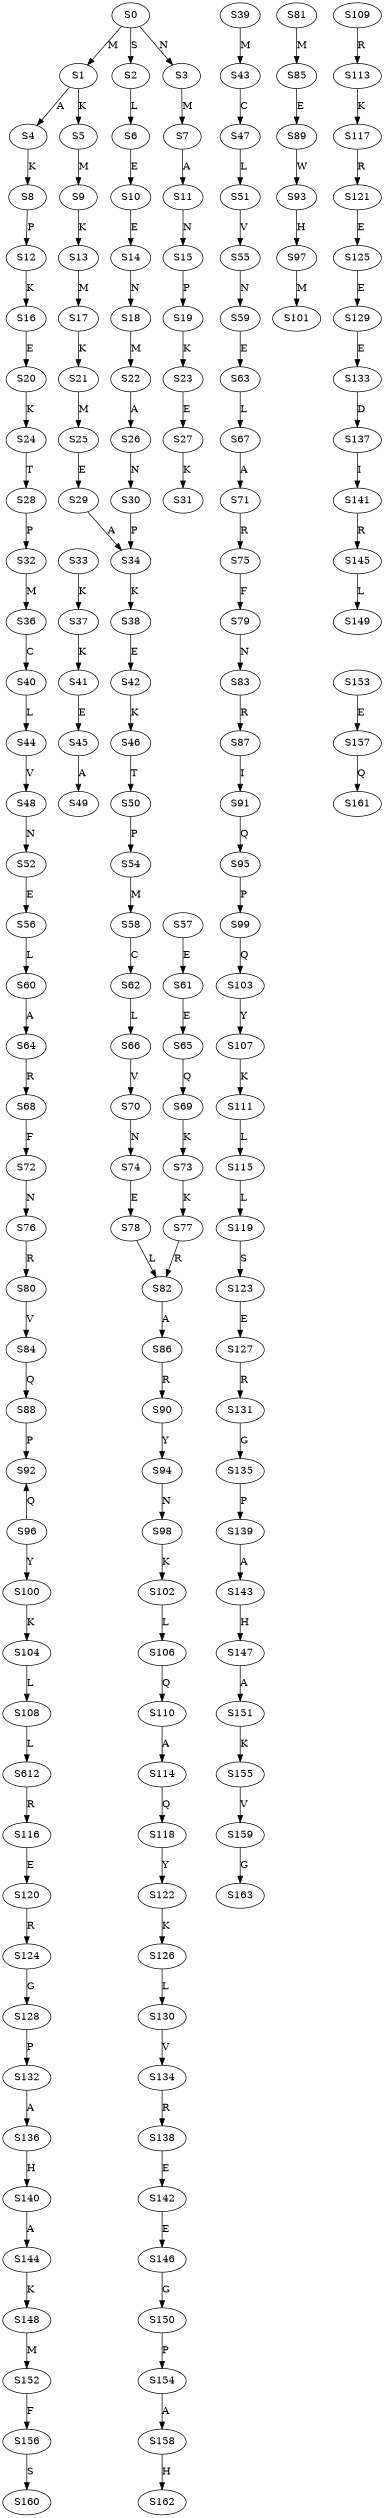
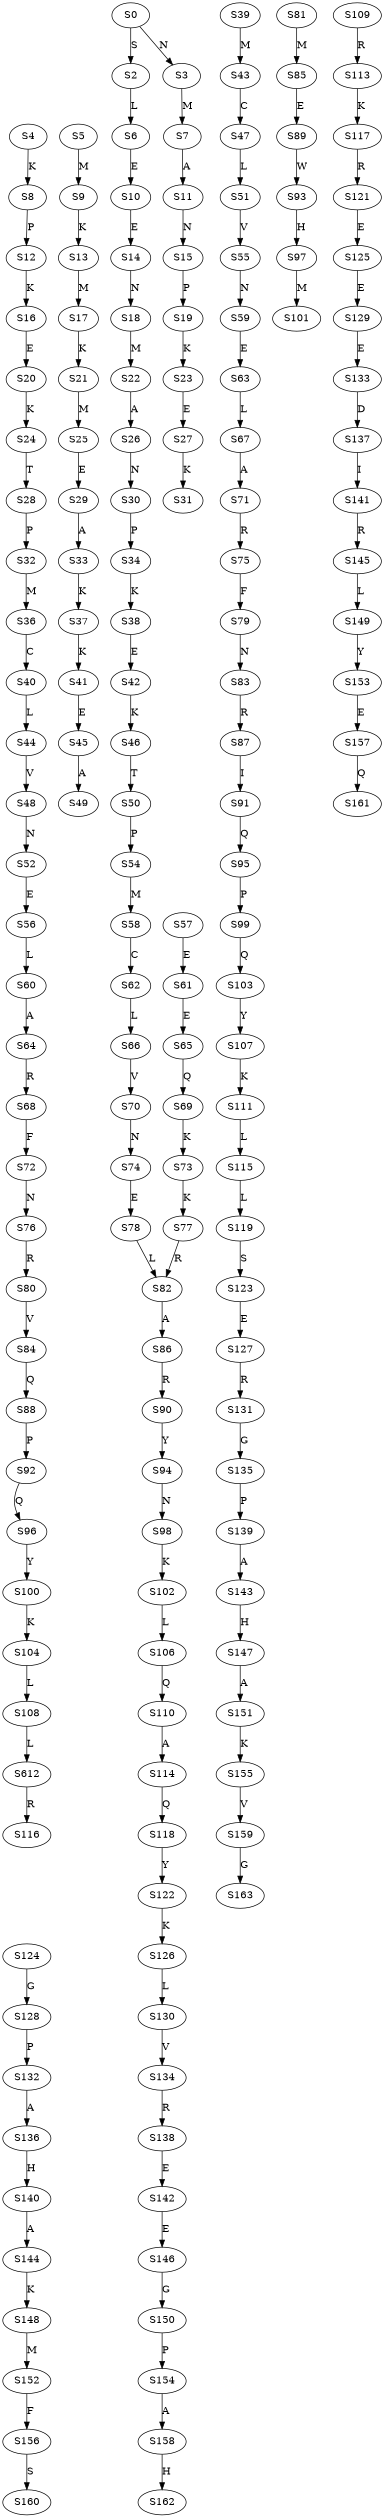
node "S1": removed
edge "S29" -> "S34": now "S29" -> "S33"
edge "S149" -> "S153": added, label "Y"
edge "S96" -> "S92": reversed
node "S120": removed
